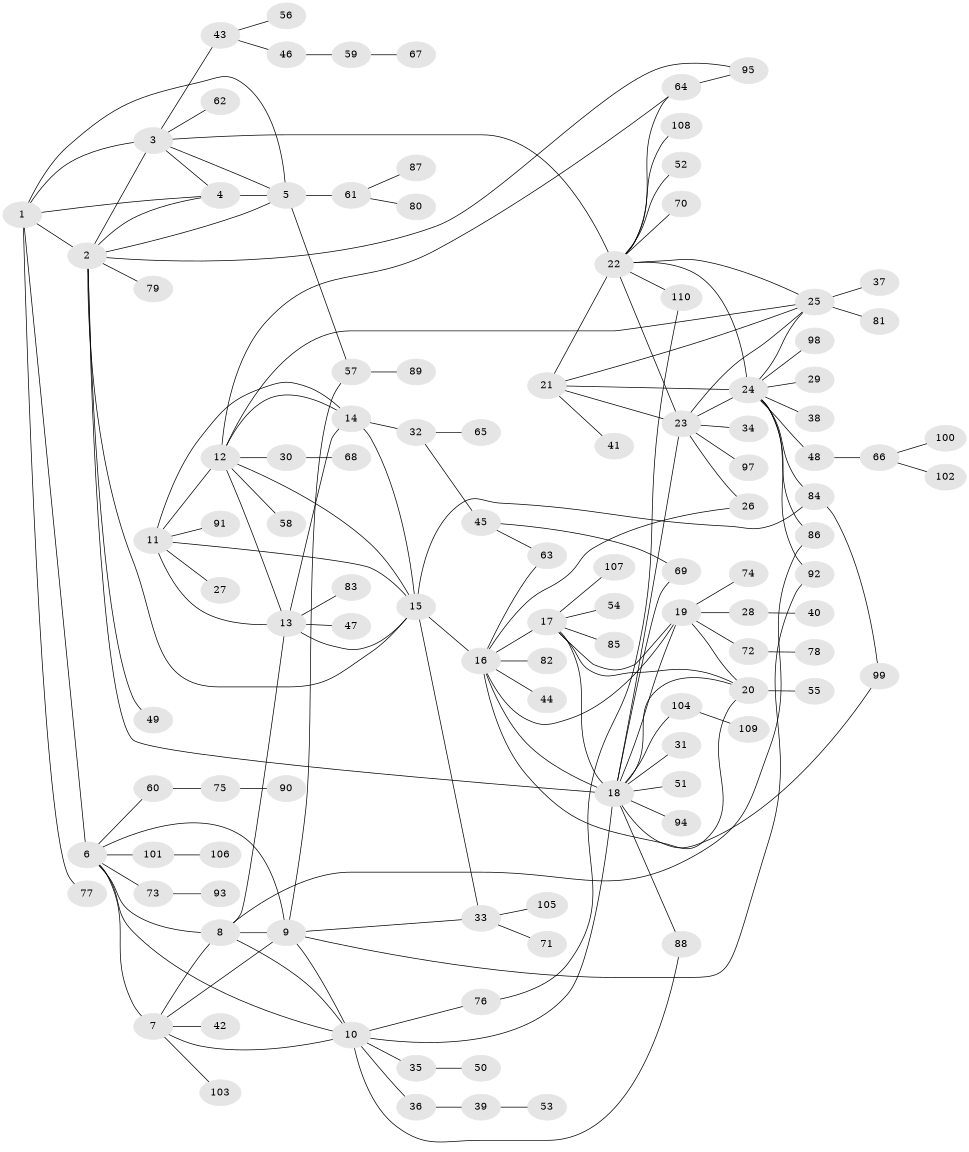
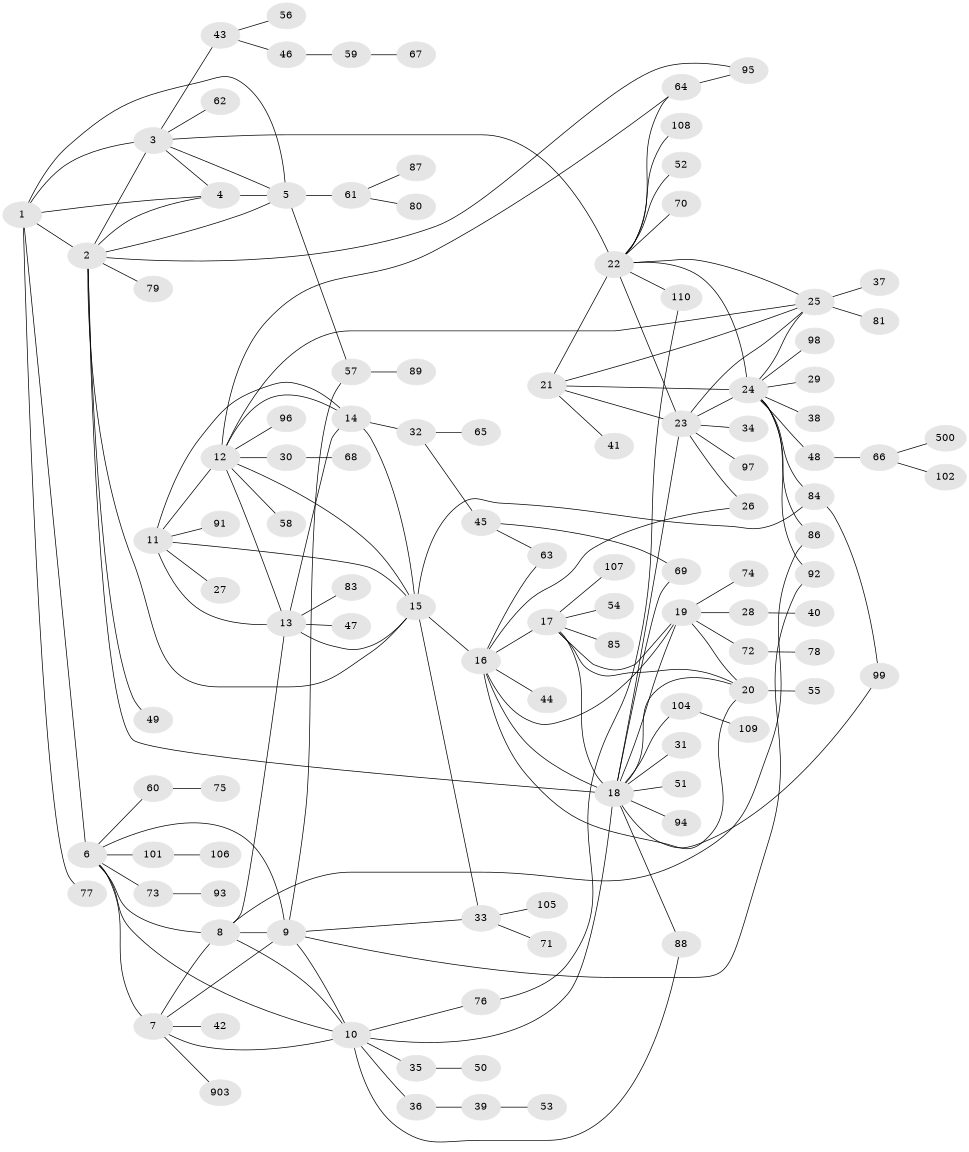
node "96": added
node "100": label "100" -> "500"
node "82": removed
node "90": removed
node "103": label "103" -> "903"
